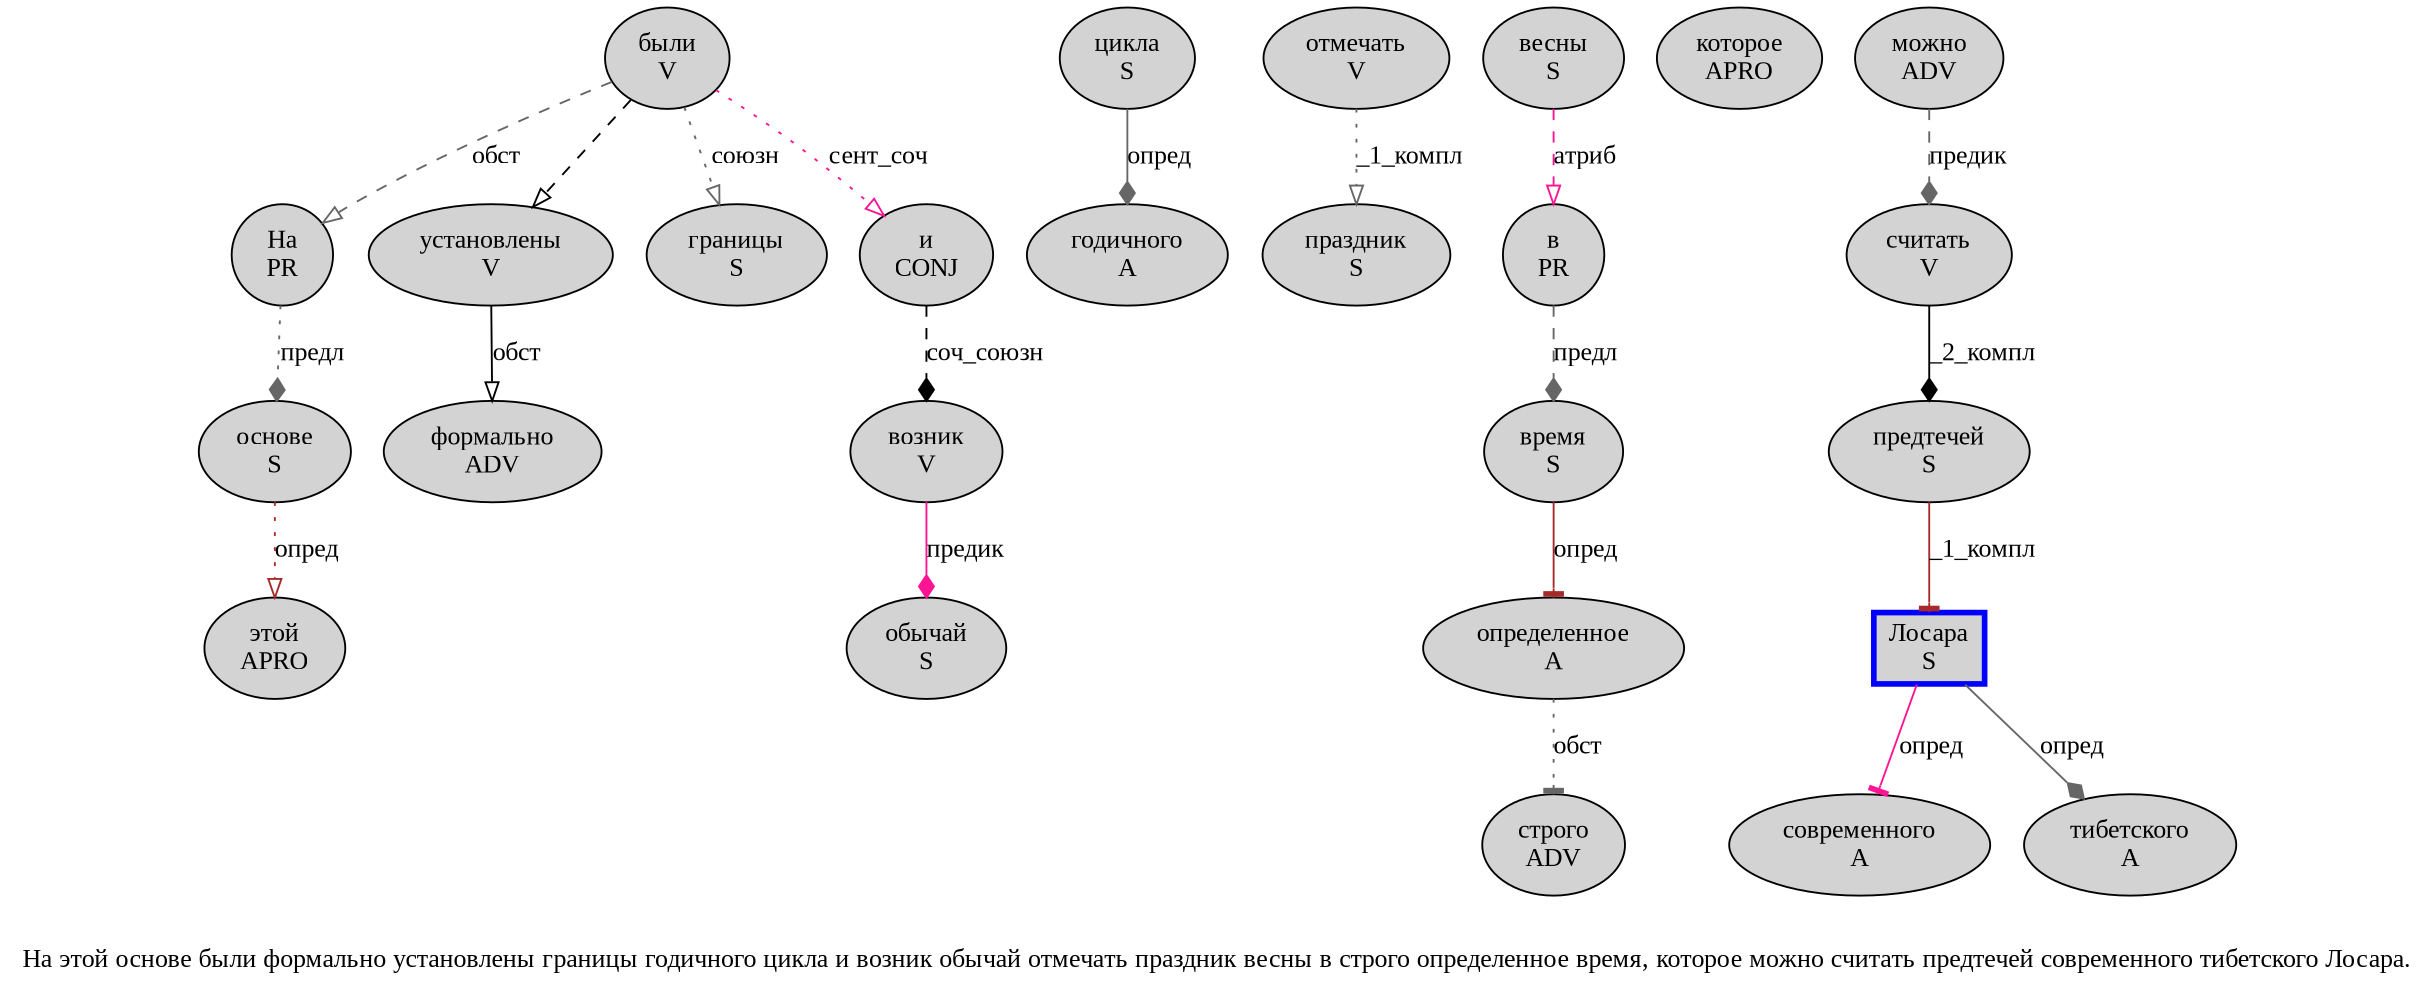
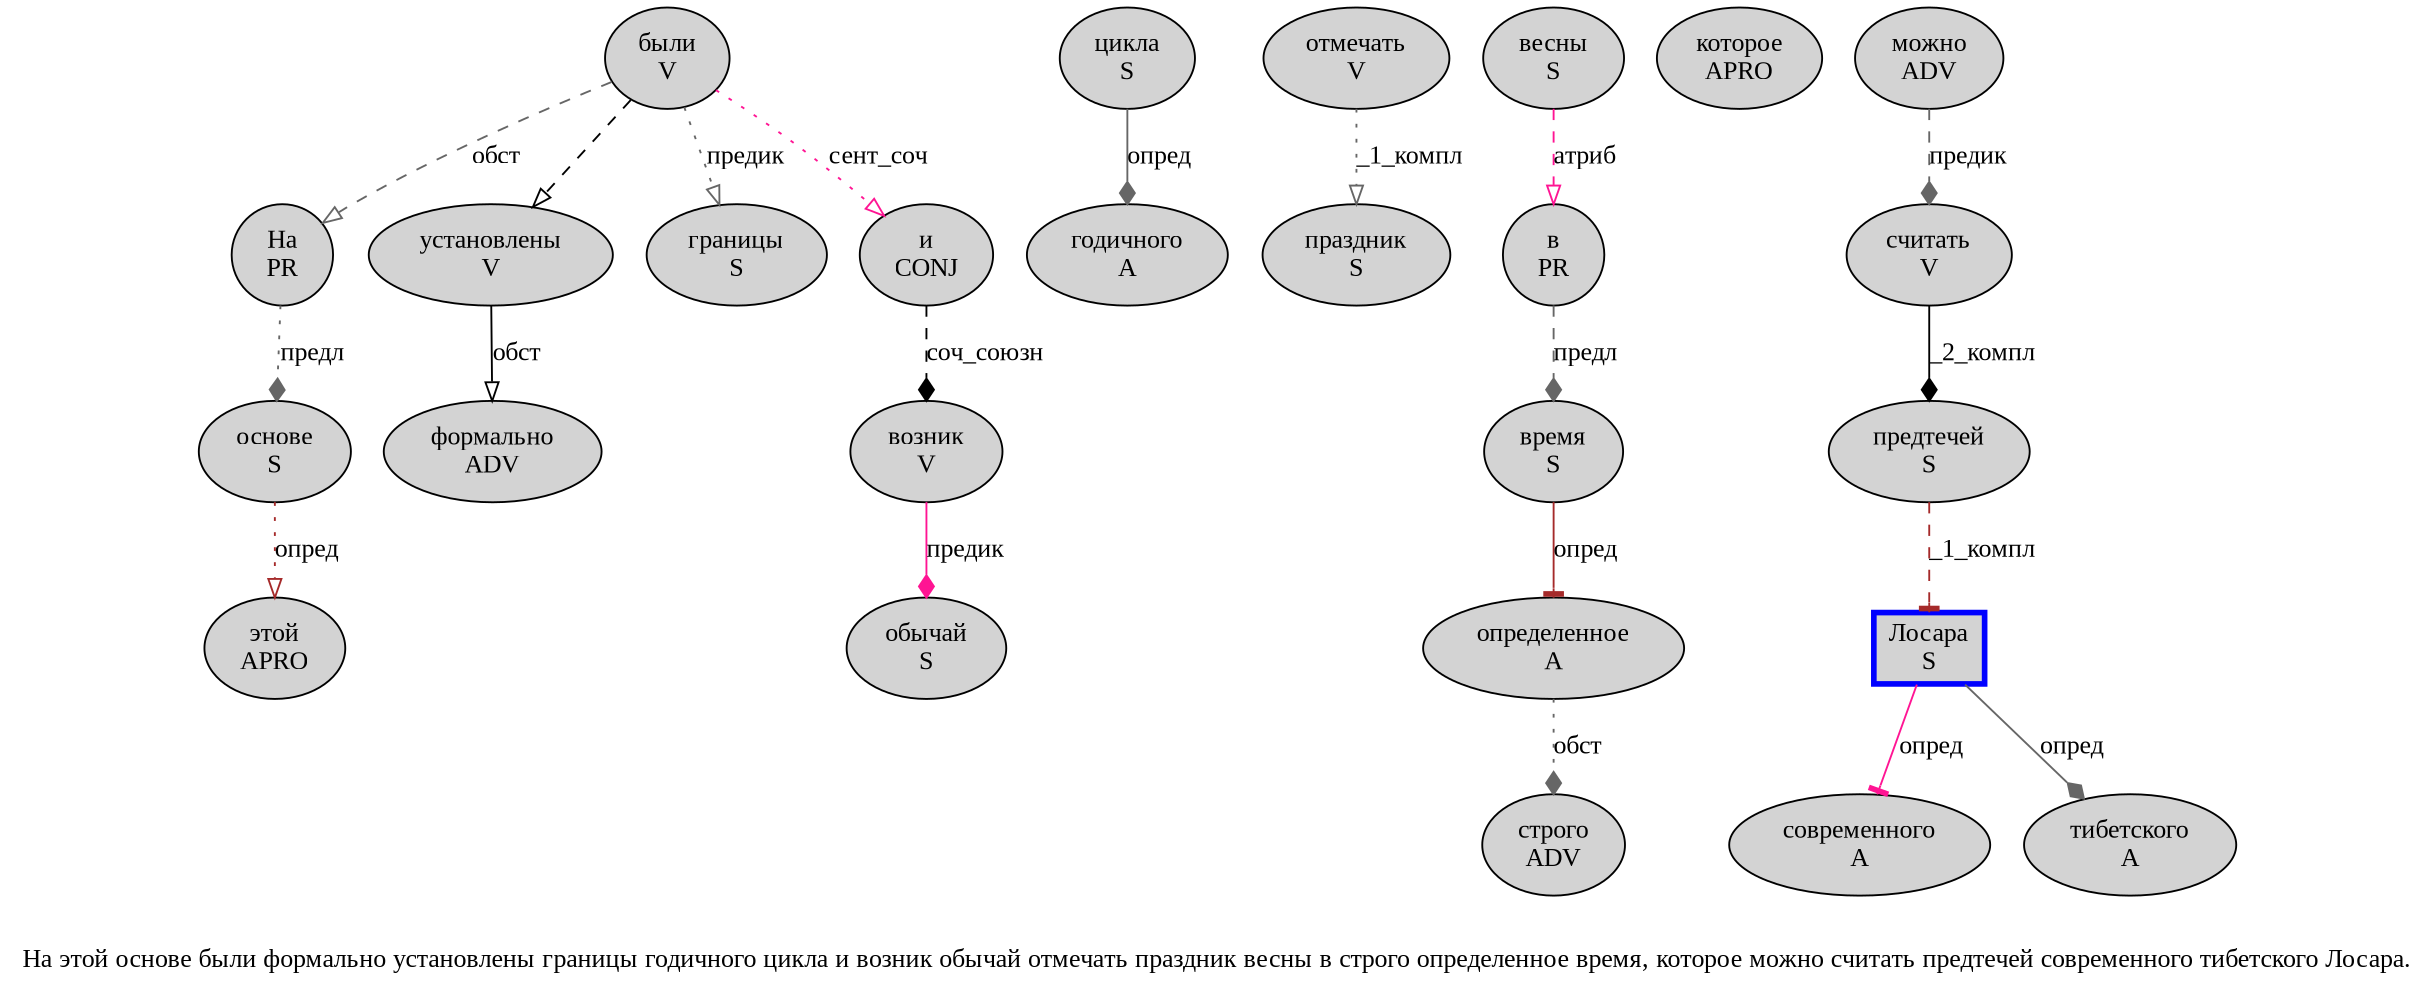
edge "были V" -> "границы S": label "союзн" -> "предик"
edge "предтечей S" -> "Лосара S": style solid -> dashed
edge "определенное A" -> "строго ADV": arrowhead tee -> diamond
